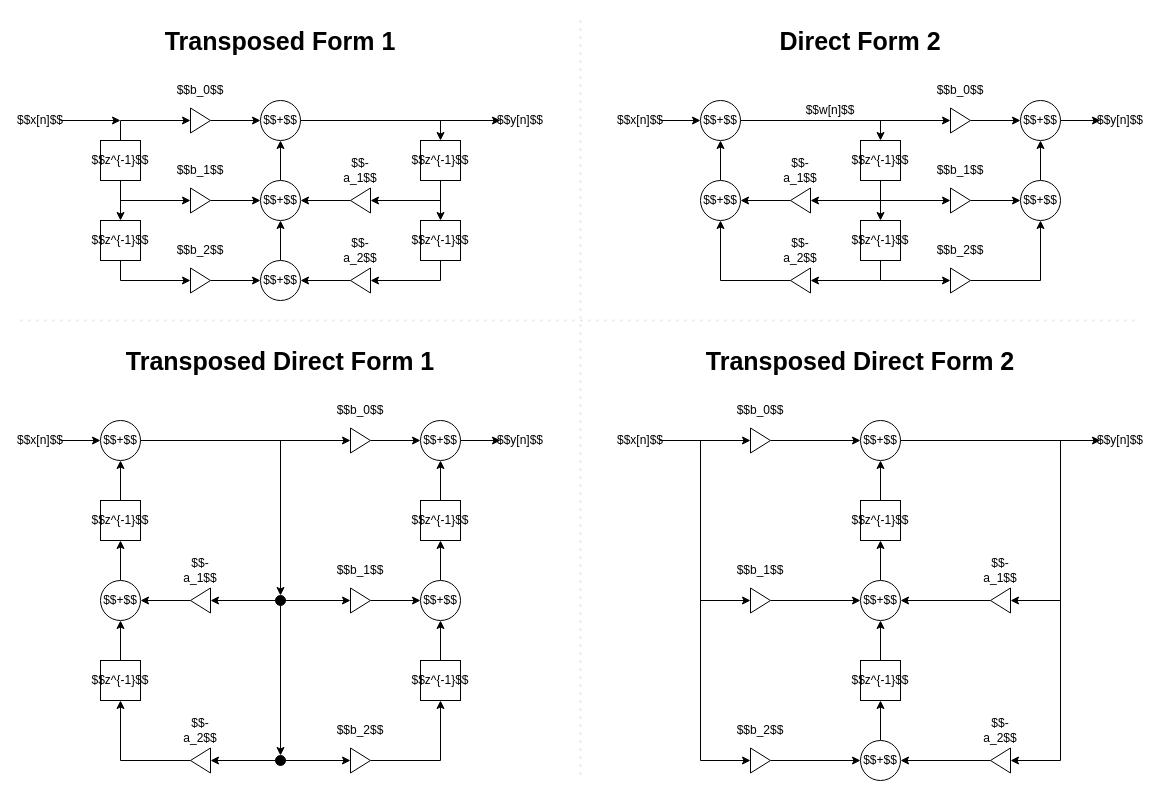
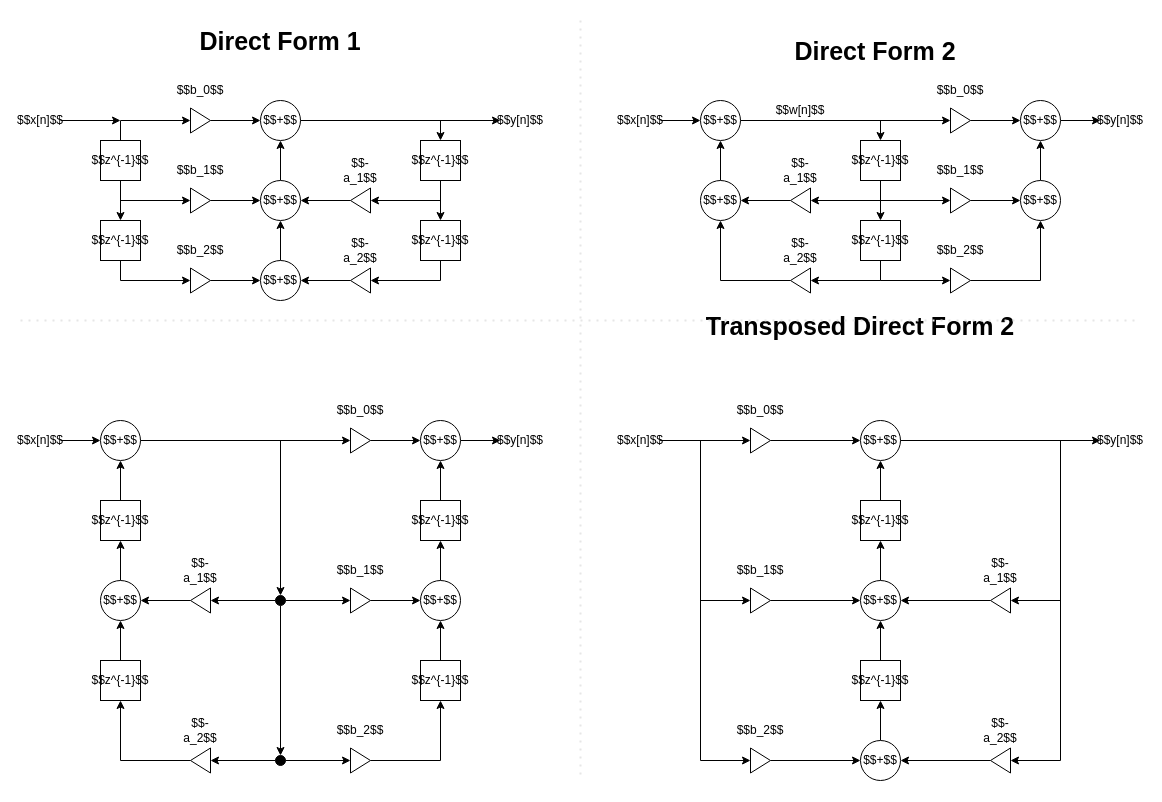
node "Transposed Form 1": label "Transposed Form 1" -> "Direct Form 1"
node "Direct Form 2": moved (861, 41) -> (876, 51)
node "$$w[n]$$": moved (831, 111) -> (801, 111)
node "Transposed Direct Form 1": removed
node "Transposed Direct Form 2": moved (861, 361) -> (861, 326)
